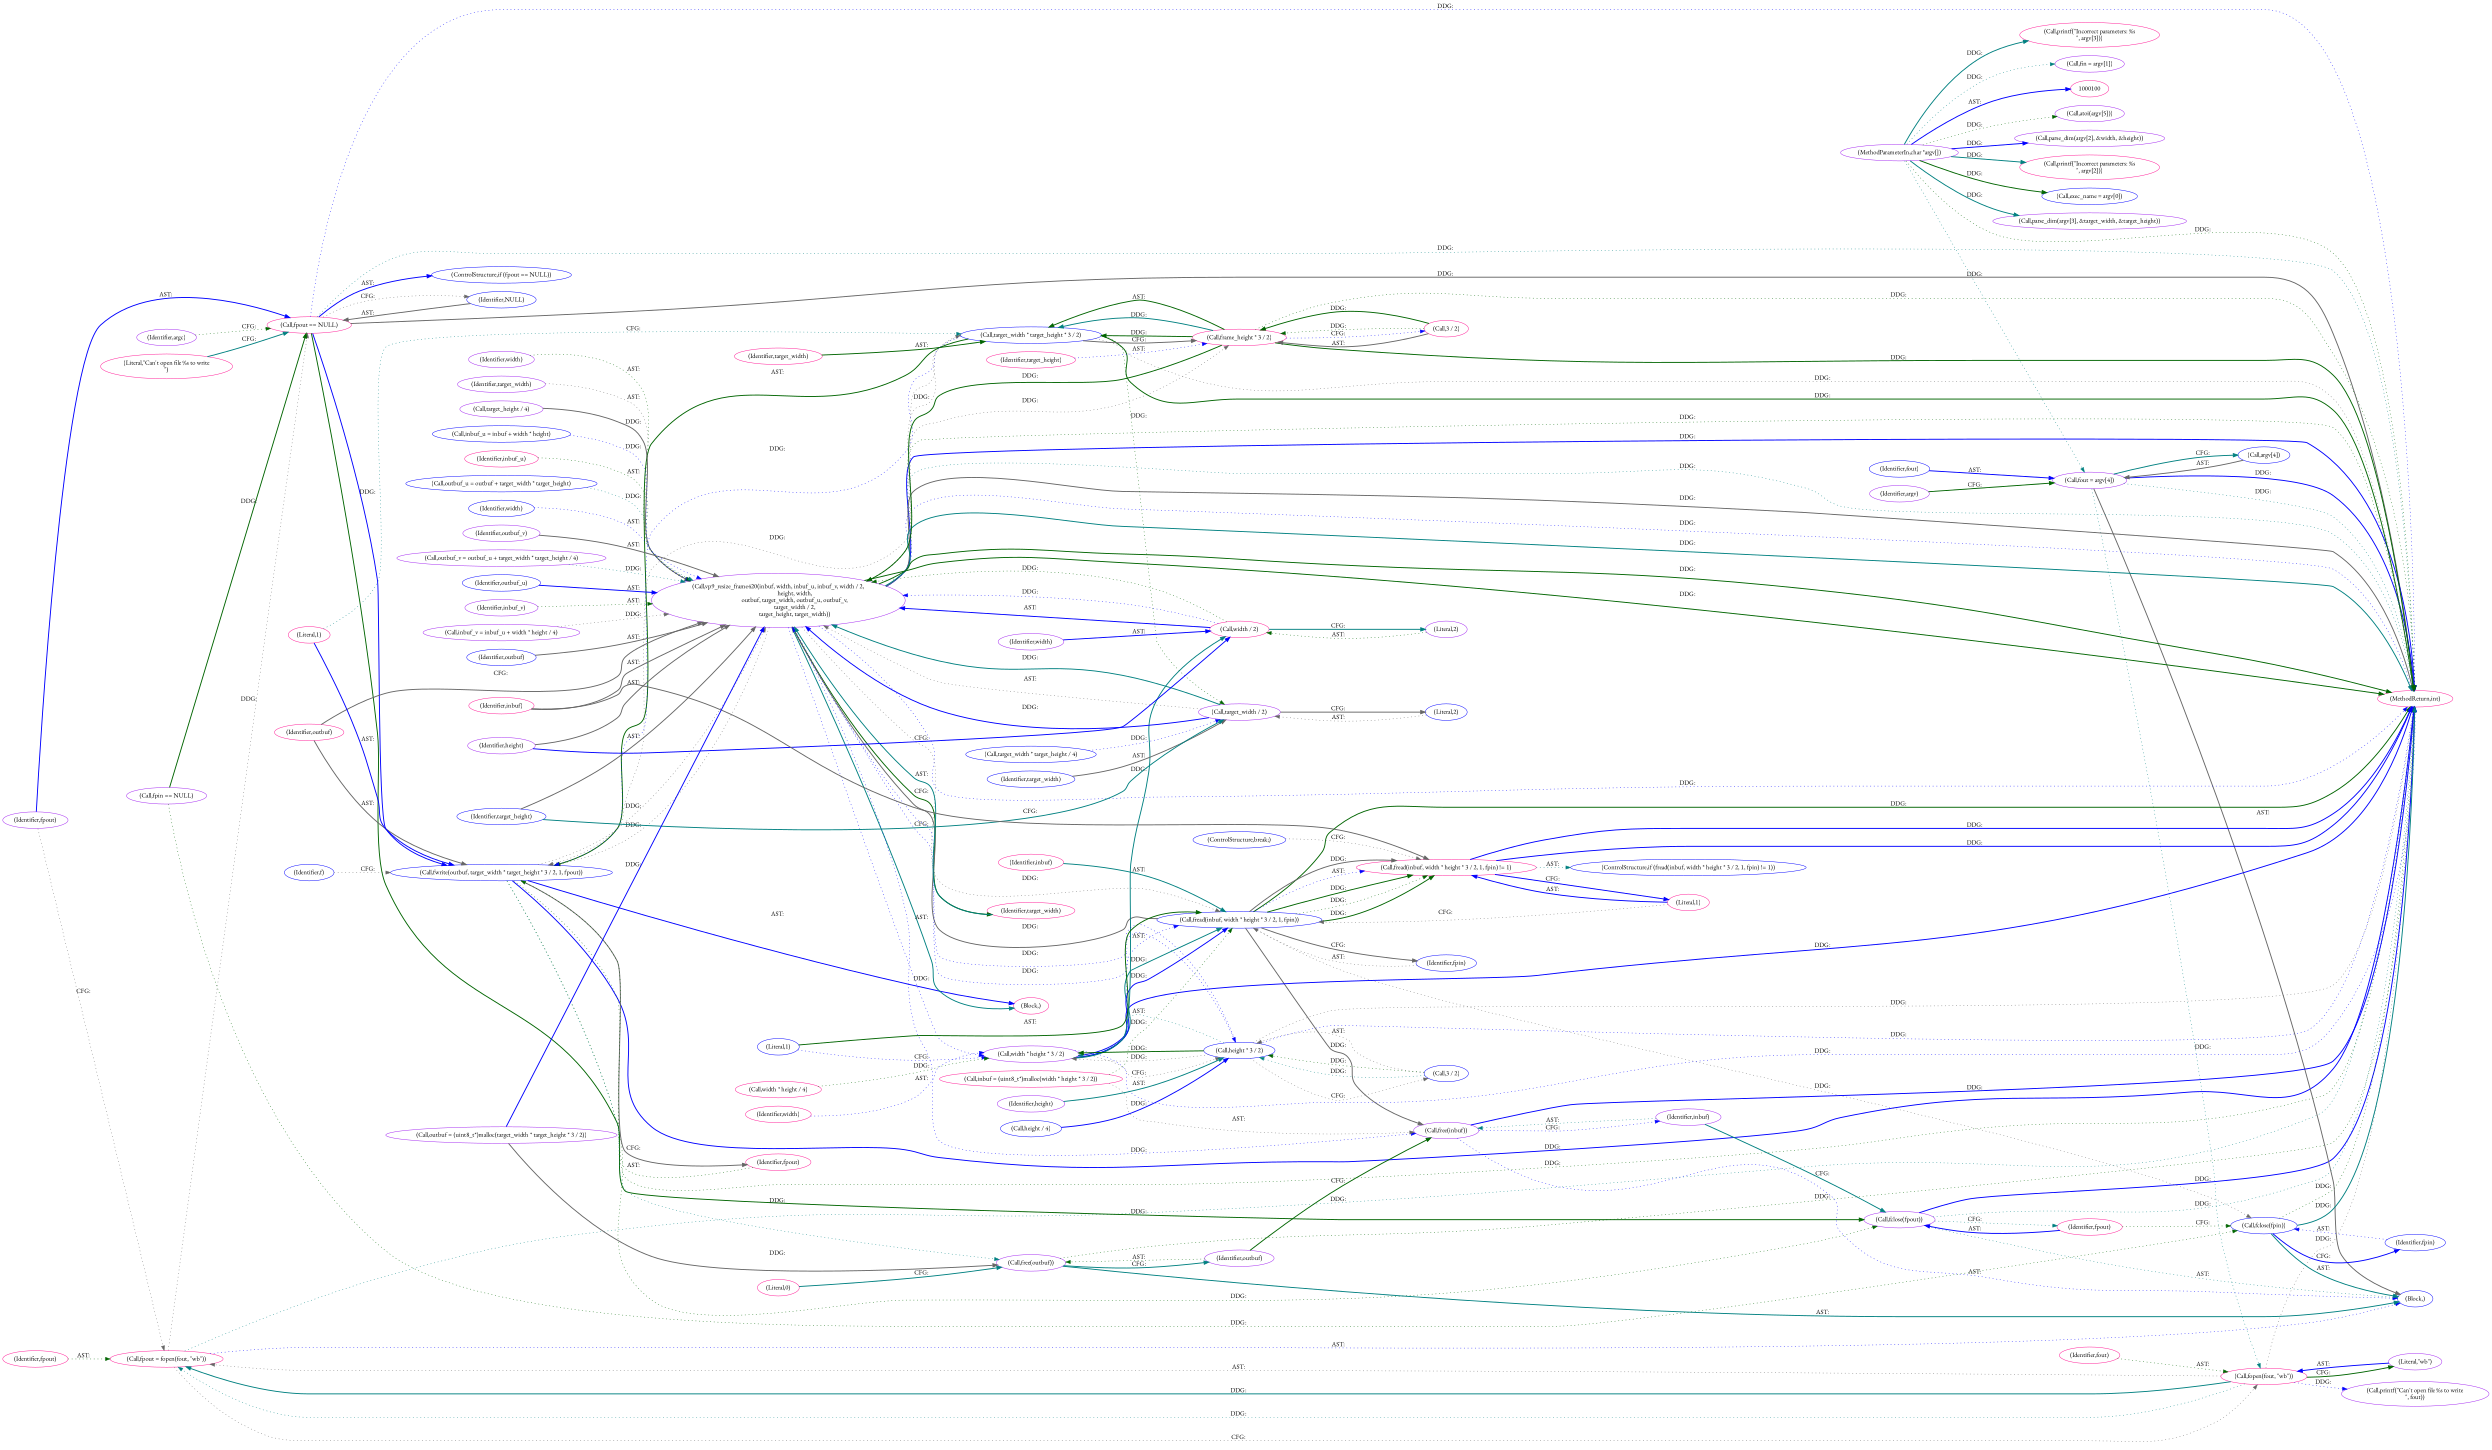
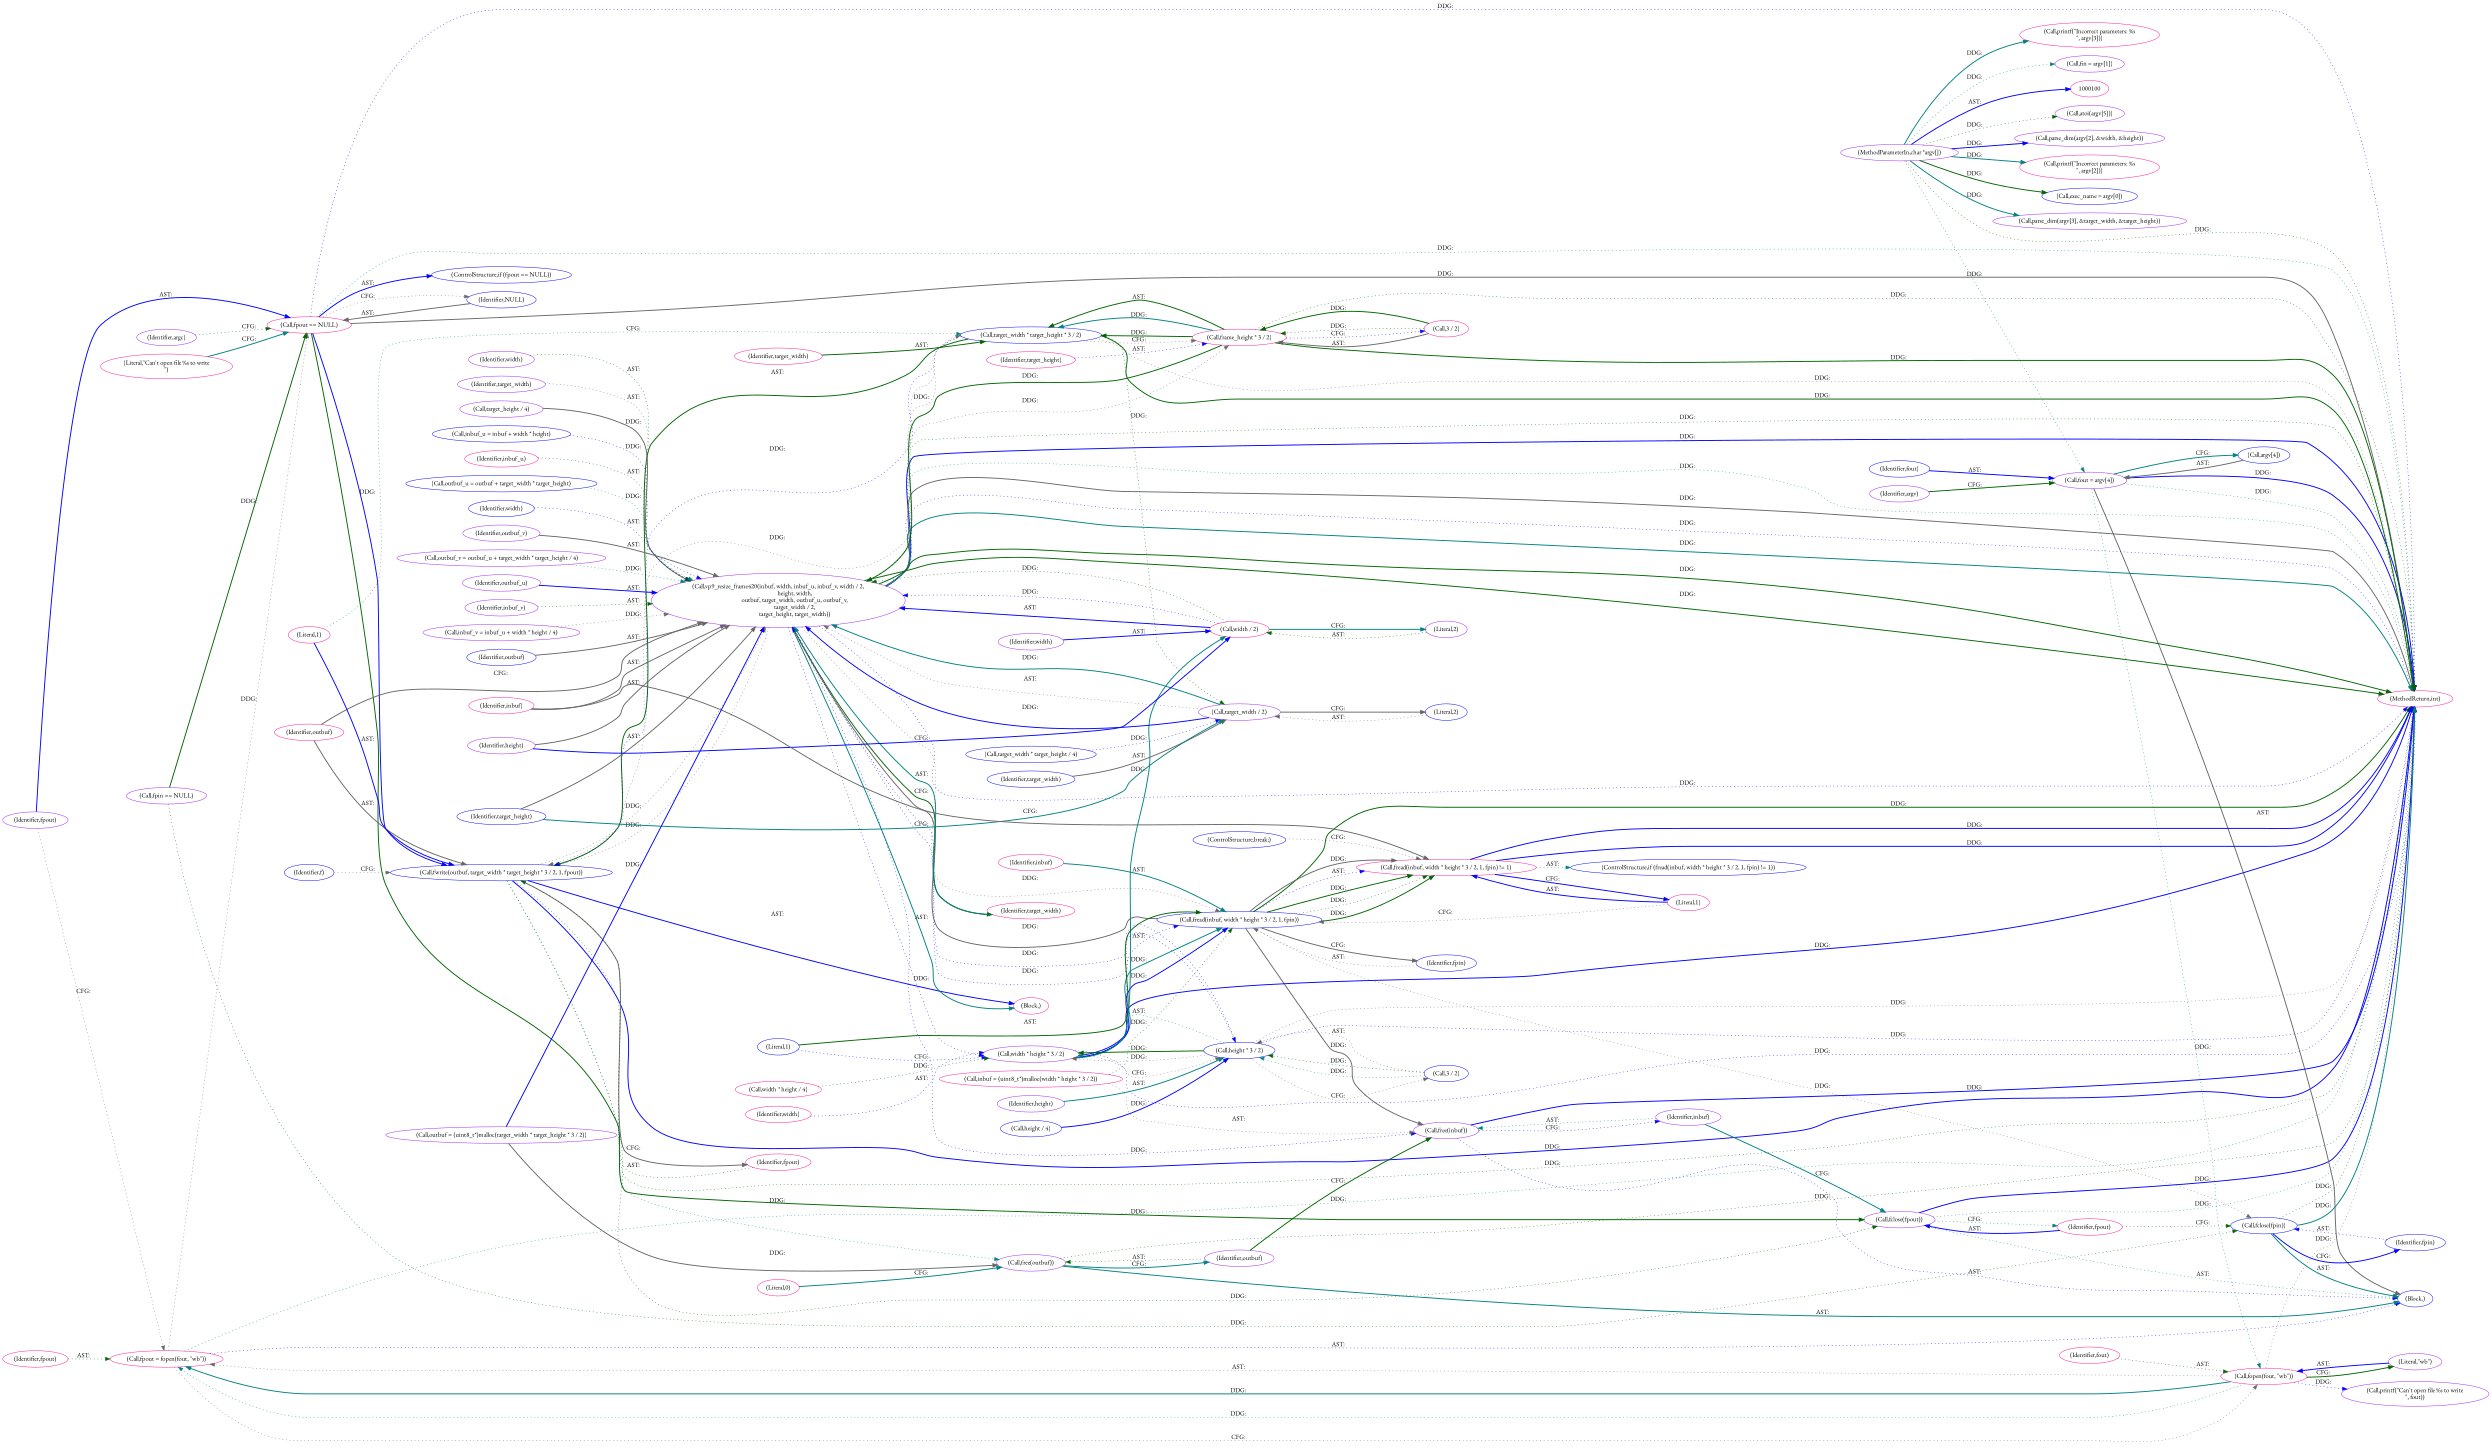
edge "(Call,target_width * target_height * 3 / 2)" -> "(Call,frame_height * 3 / 2)": style bold -> dotted
node "(Identifier,outbuf_u)": color blue -> purple
